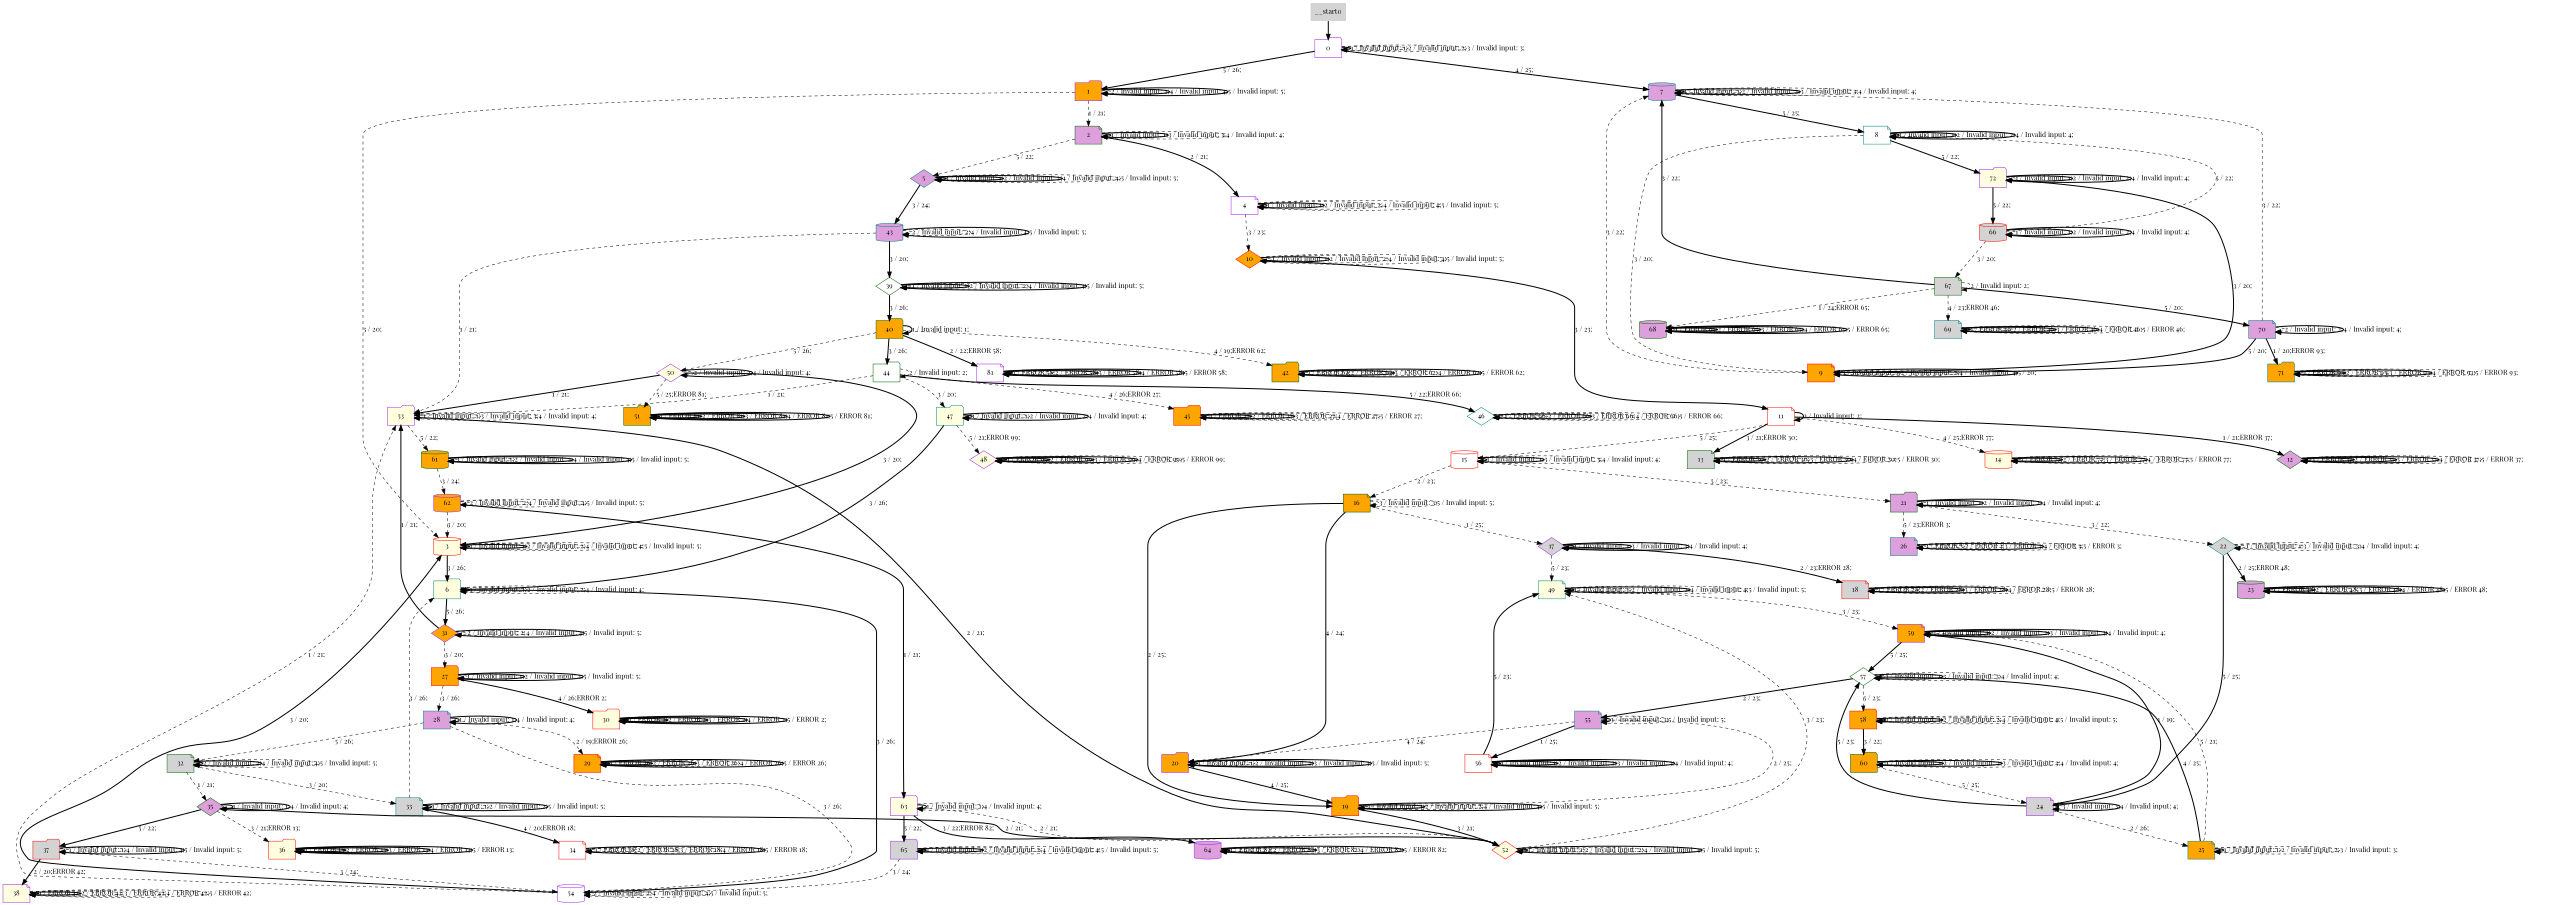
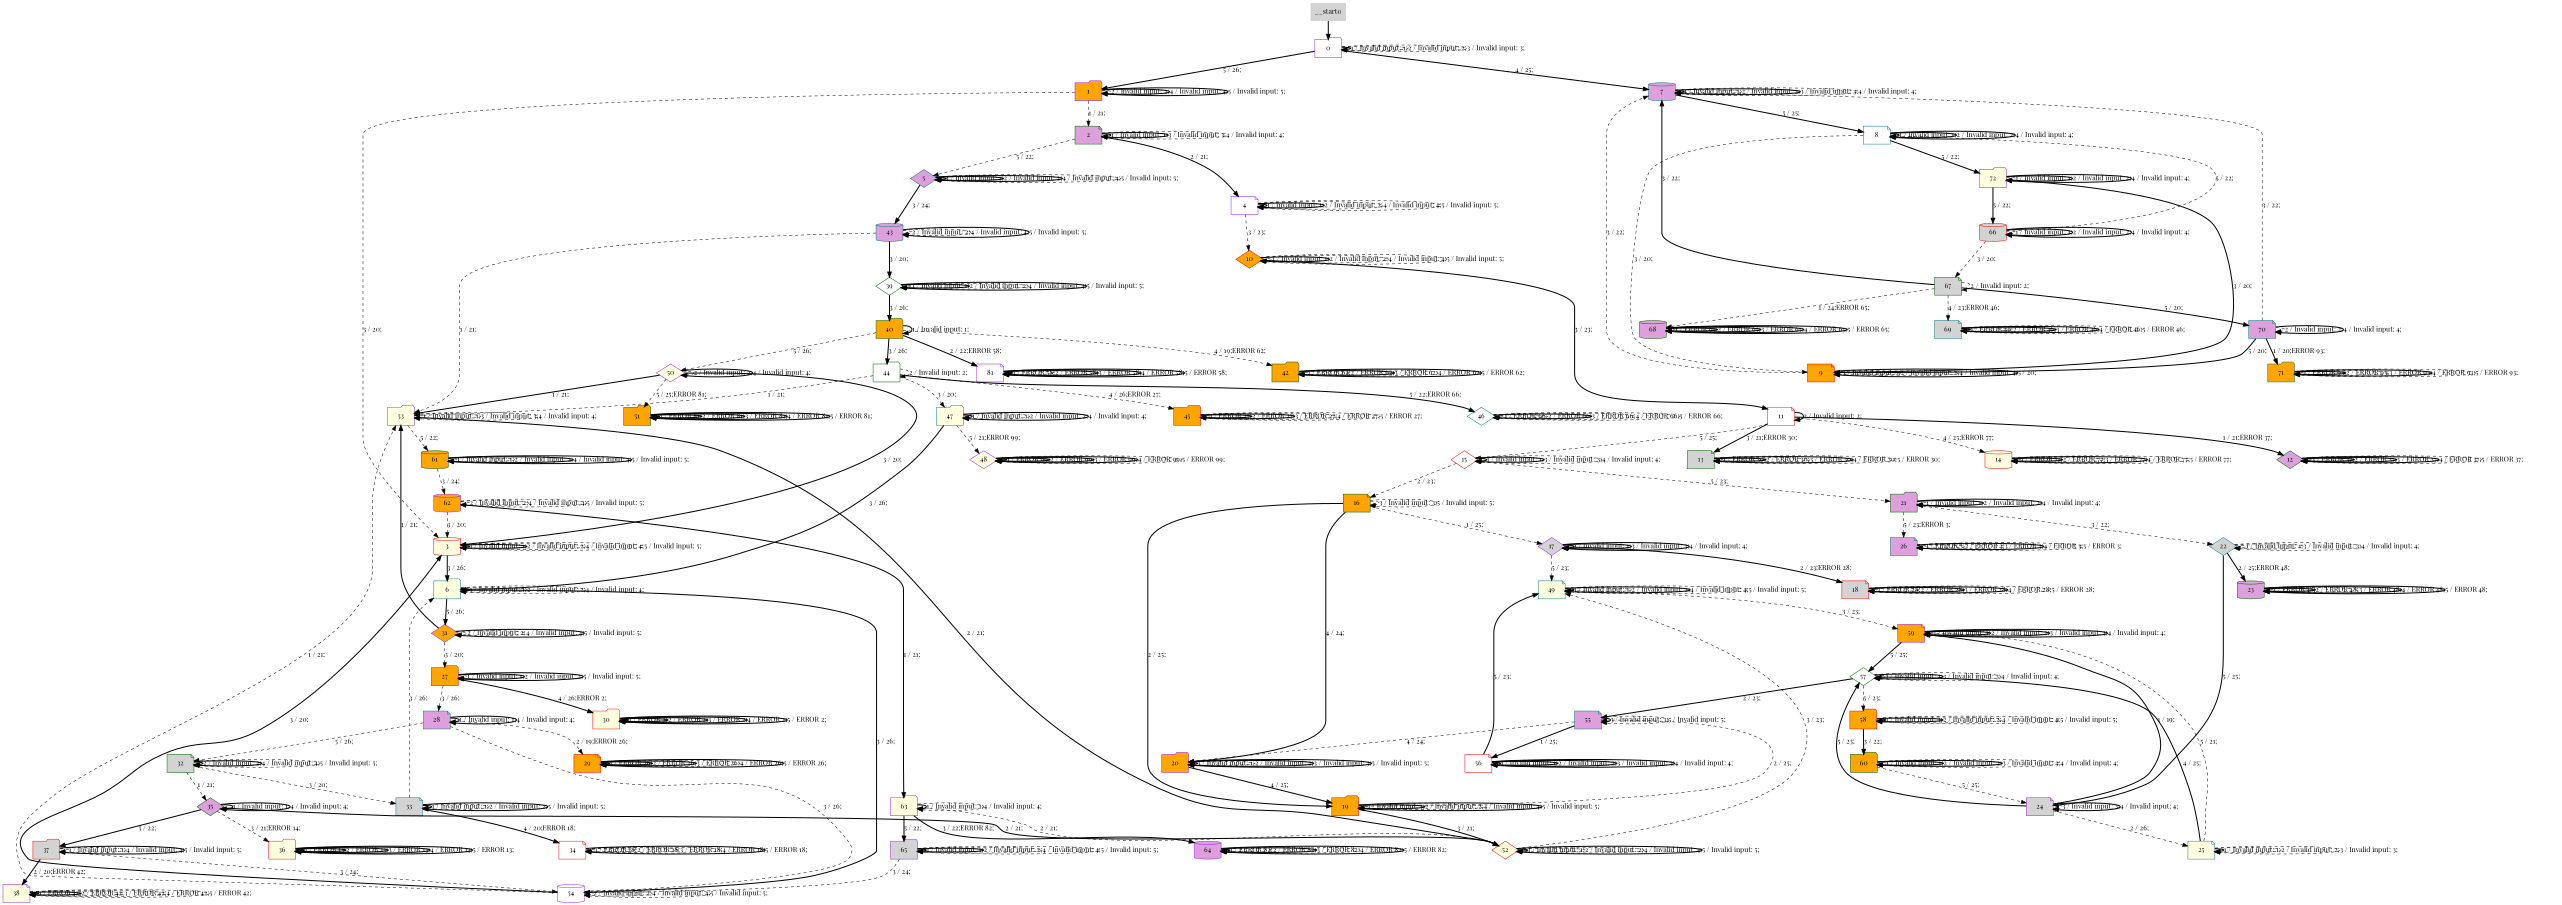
node "15": shape cylinder -> diamond
edge "35" -> "36": label "3 / 21;ERROR 13;" -> "3 / 21;ERROR 14;"
node "25": fillcolor orange -> lightyellow
